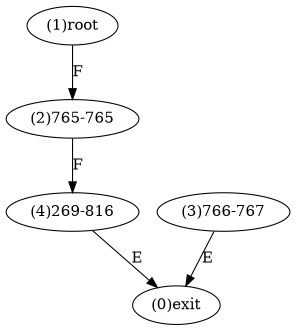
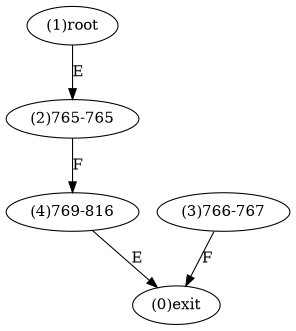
edge "(1)root" -> "(2)765-765": label "F" -> "E"
node "(4)269-816": label "(4)269-816" -> "(4)769-816"
edge "(3)766-767" -> "(0)exit": label "E" -> "F"
